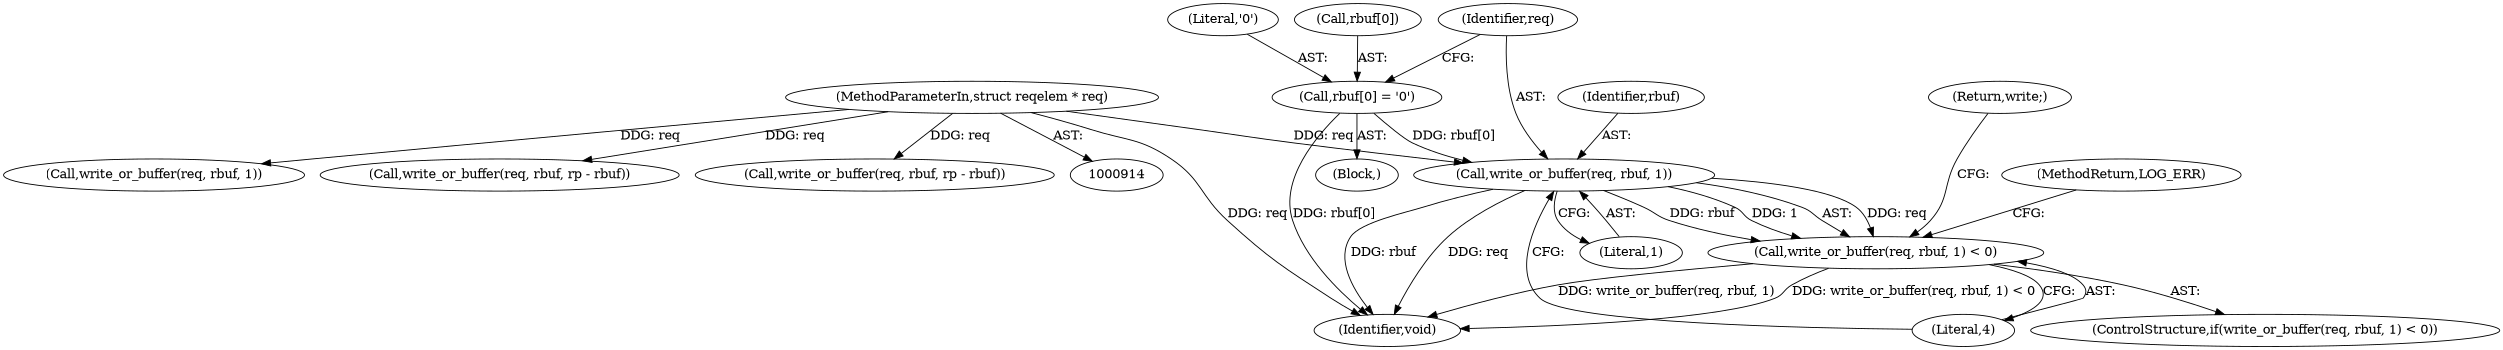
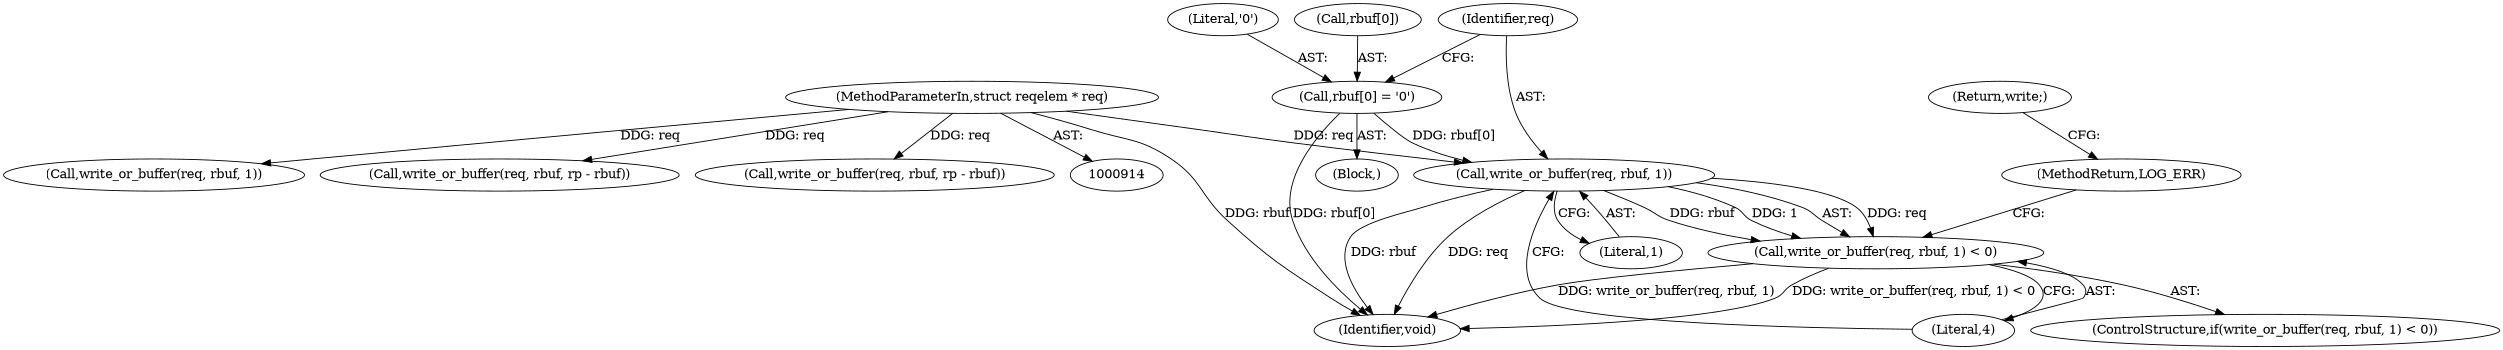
node "(Identifier,rbuf)": removed
edge "(Return,write;)" -> "(Call,write_or_buffer(req, rbuf, 1) < 0)": now "(Return,write;)" -> "(MethodReturn,LOG_ERR)"
edge "(MethodParameterIn,struct reqelem * req)" -> "(Identifier,void)": label "DDG: req" -> "DDG: rbuf"
